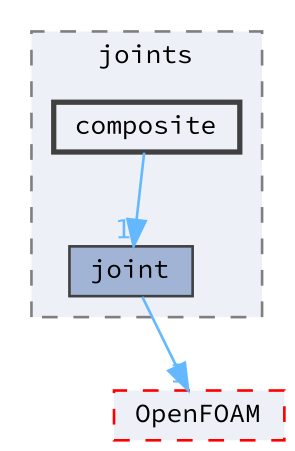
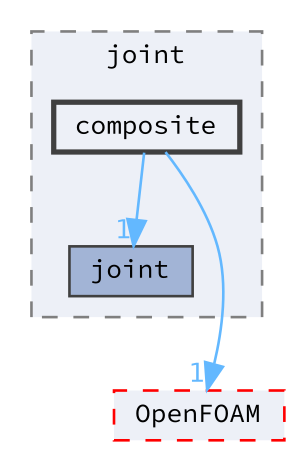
cluster "joints": label "joints" -> "joint"
edge "joint" -> "OpenFOAM": now "composite" -> "OpenFOAM"
